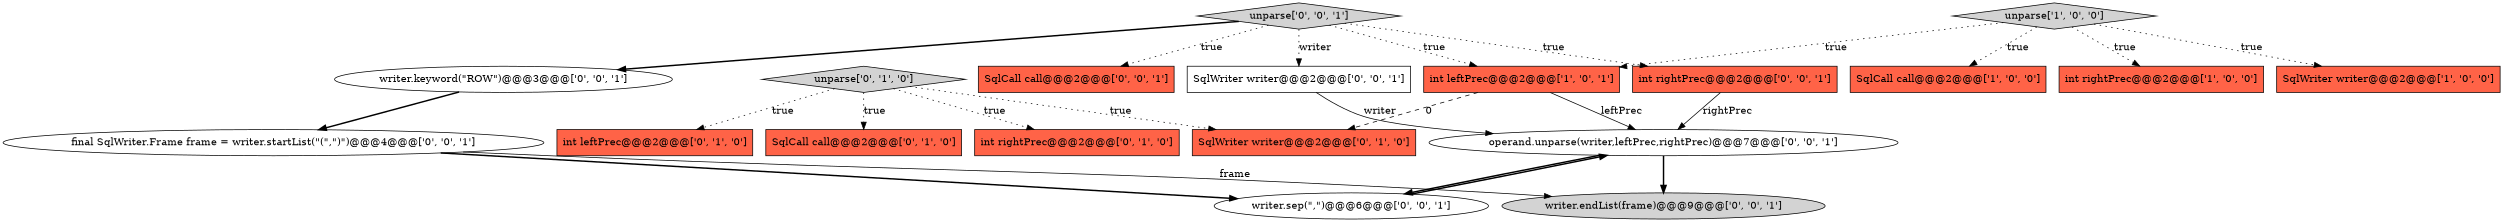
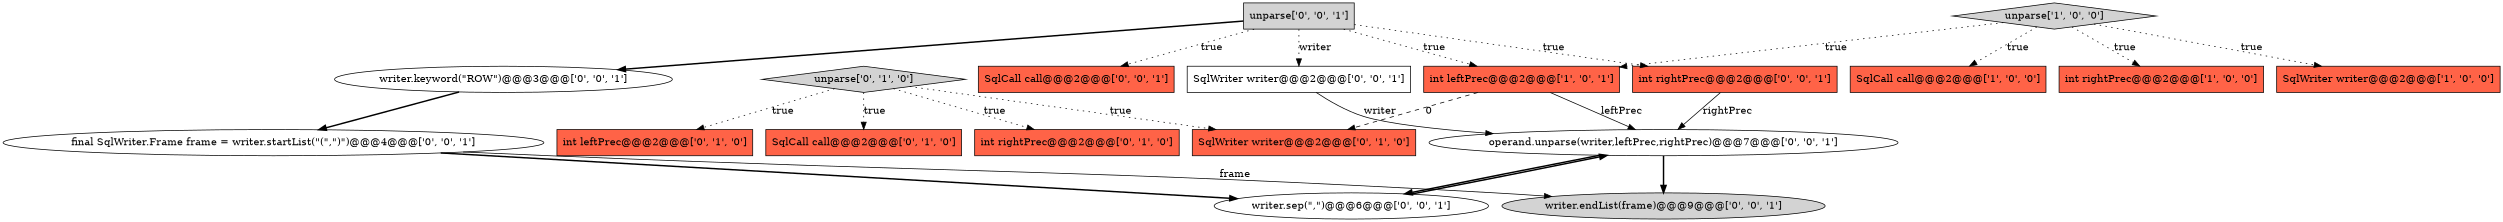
node "unparse['0', '0', '1']": shape diamond -> box
